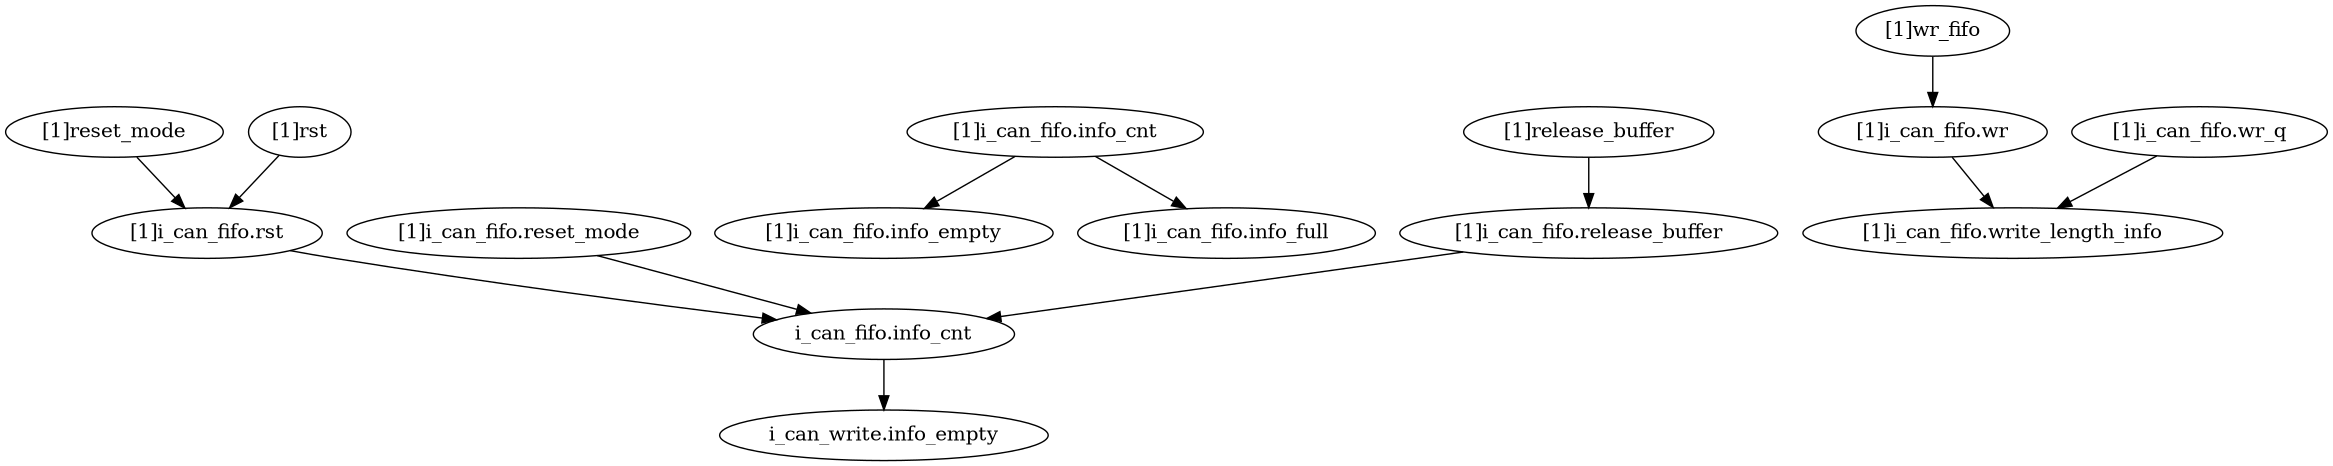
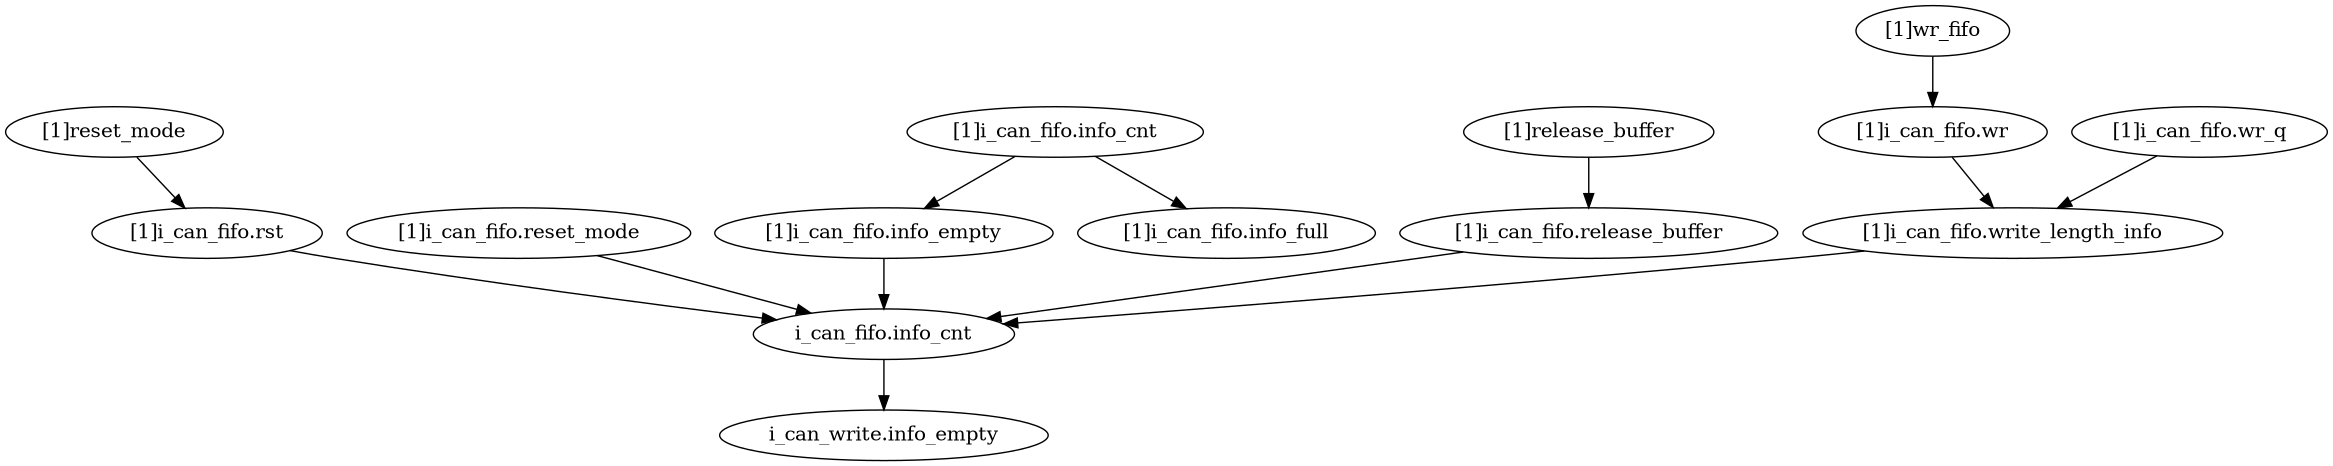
node "[1]rst": removed
edge "[1]i_can_fifo.info_empty" -> "i_can_fifo.info_cnt": added
edge "[1]i_can_fifo.write_length_info" -> "i_can_fifo.info_cnt": added
